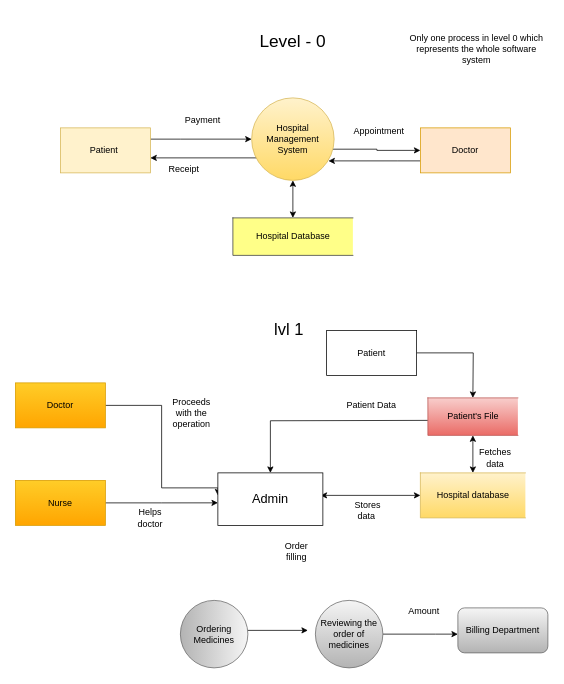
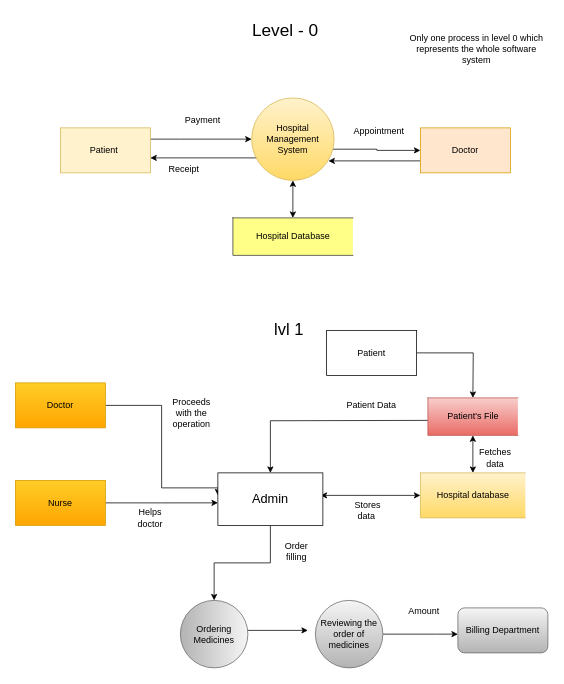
node "Level - 0": moved (293, 42) -> (285, 30)
edge "Admin" -> "Ordering Medicines": added
